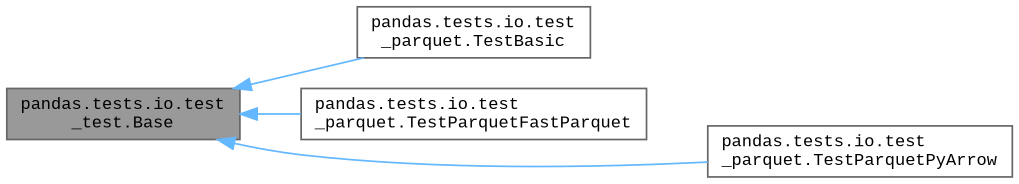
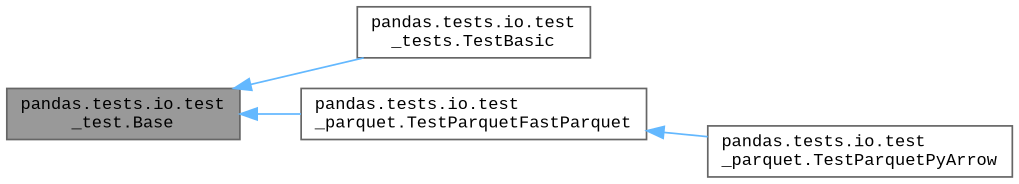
node "pandas.tests.io.test _parquet.TestBasic": label "pandas.tests.io.test _parquet.TestBasic" -> "pandas.tests.io.test _tests.TestBasic"
edge "pandas.tests.io.test _parquet.TestParquetPyArrow" -> "pandas.tests.io.test _test.Base": now "pandas.tests.io.test _parquet.TestParquetPyArrow" -> "pandas.tests.io.test _parquet.TestParquetFastParquet"
